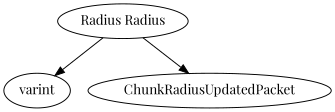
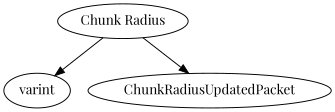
node "Radius Radius": label "Radius Radius" -> "Chunk Radius"
